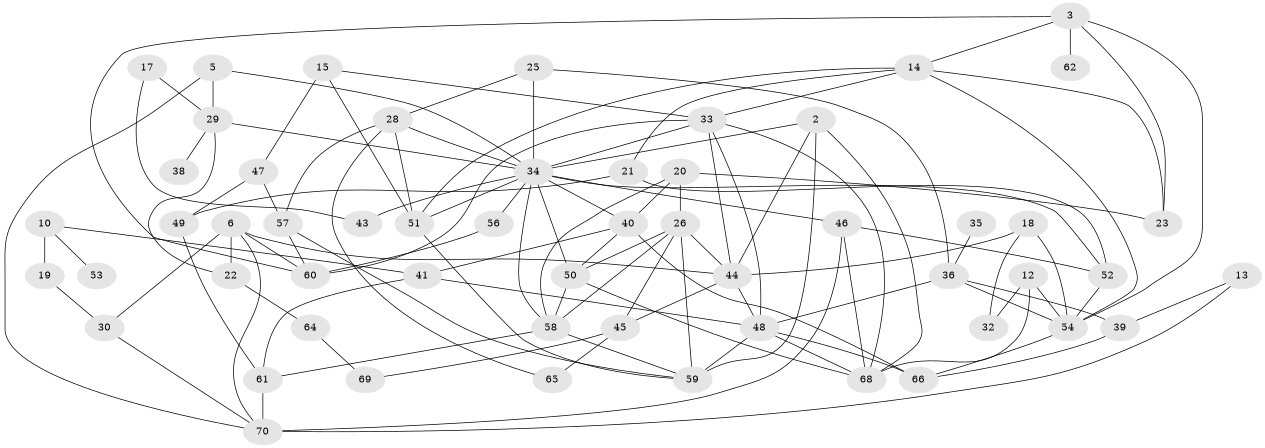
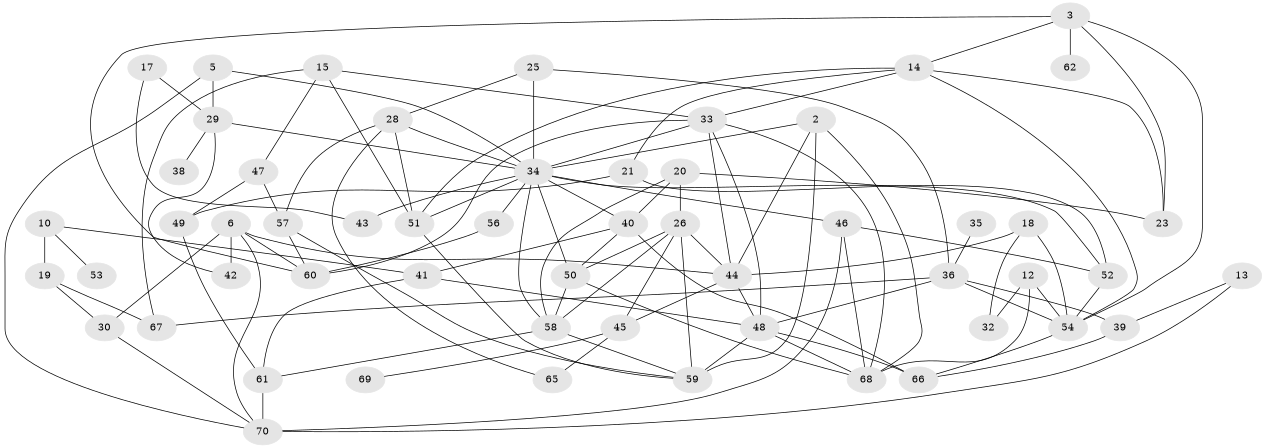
node "22": label "22" -> "42"
node "67": added
node "64": removed
